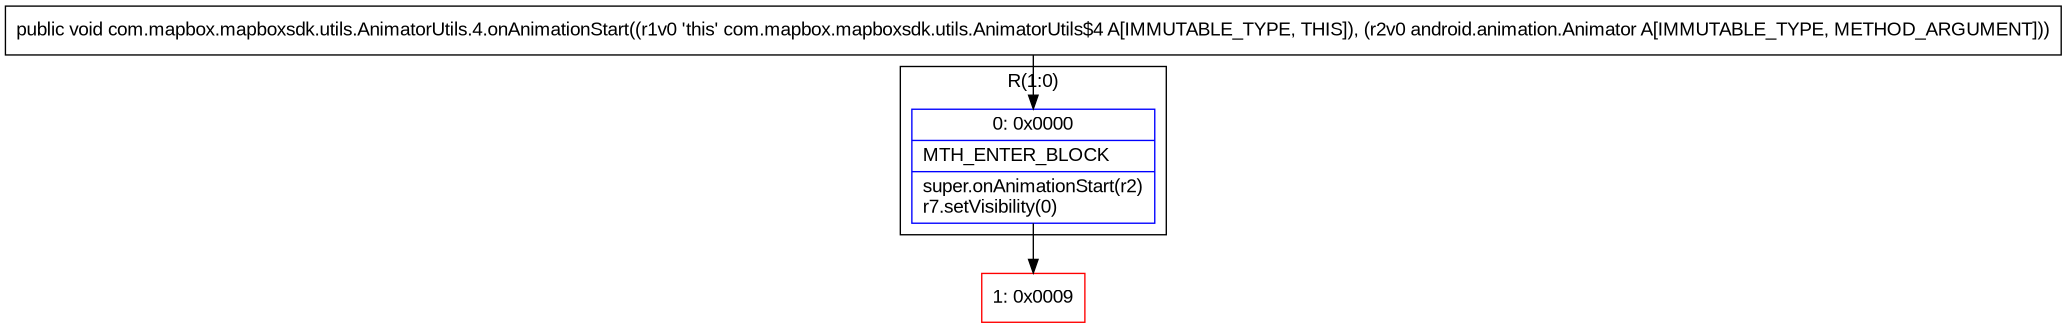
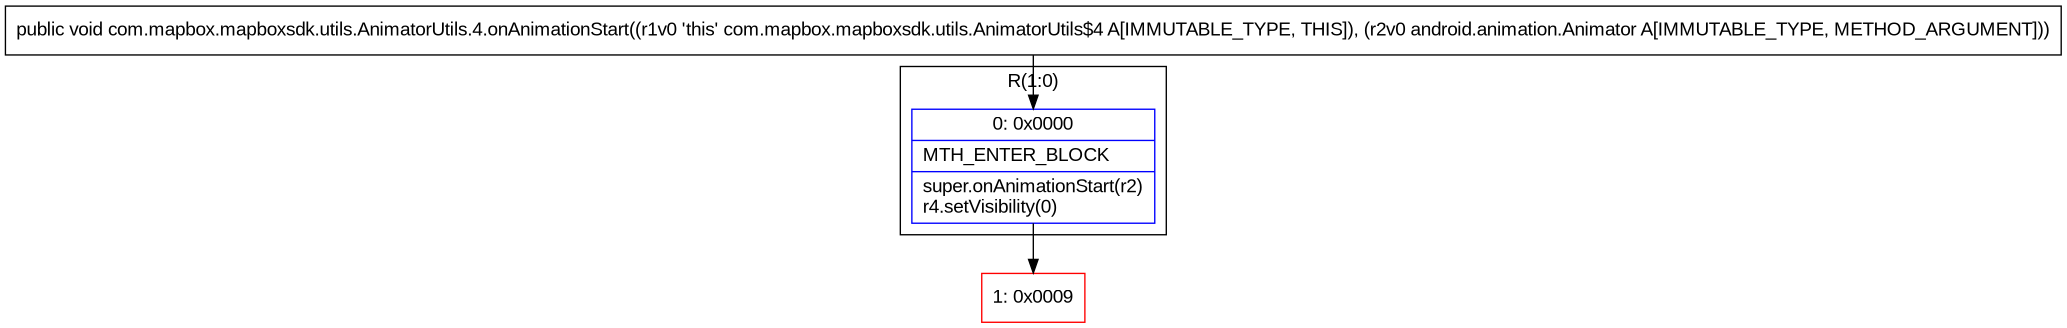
node "0: 0x0000": text "r7.setVisibility(0)" -> "r4.setVisibility(0)"
